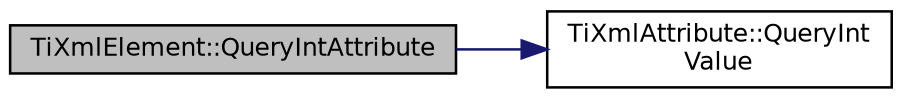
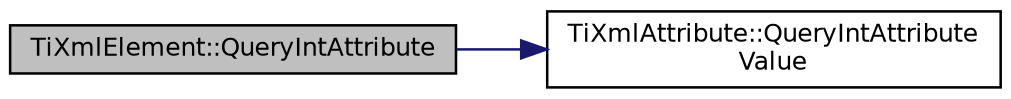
node "TiXmlAttribute::QueryInt Value": label "TiXmlAttribute::QueryInt Value" -> "TiXmlAttribute::QueryIntAttribute Value"
